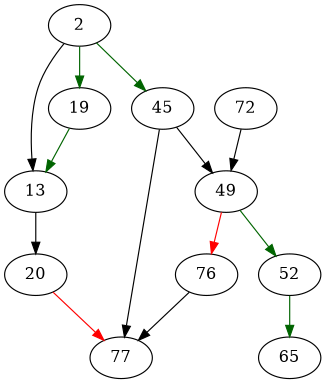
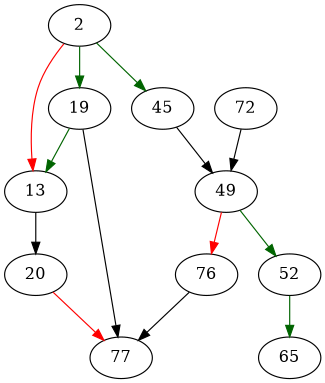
edge "2" -> "13": color black -> red
edge "45" -> "77": now "19" -> "77"
